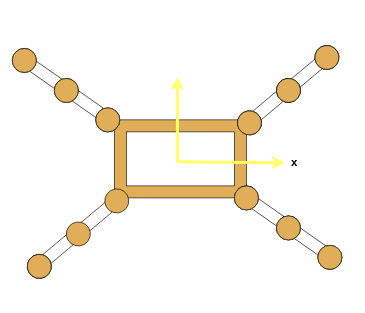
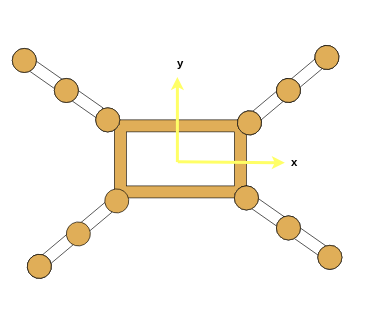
node "y": added
